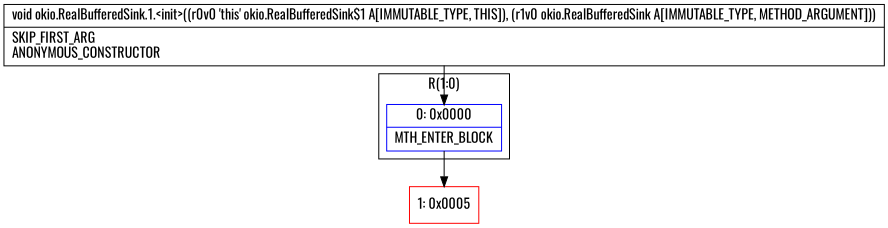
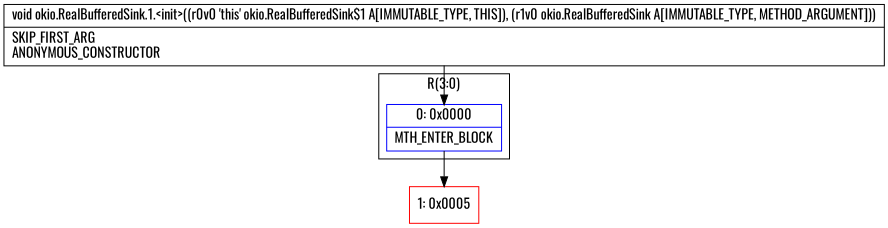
cluster "R(1:0)": label "R(1:0)" -> "R(3:0)"
